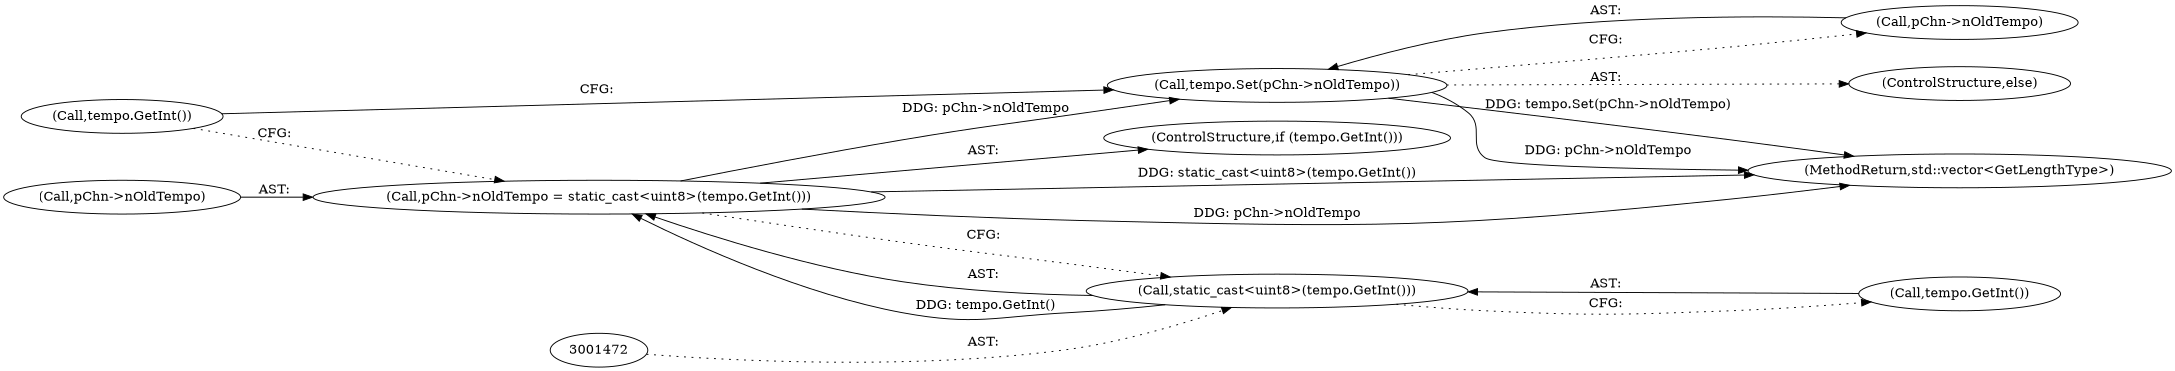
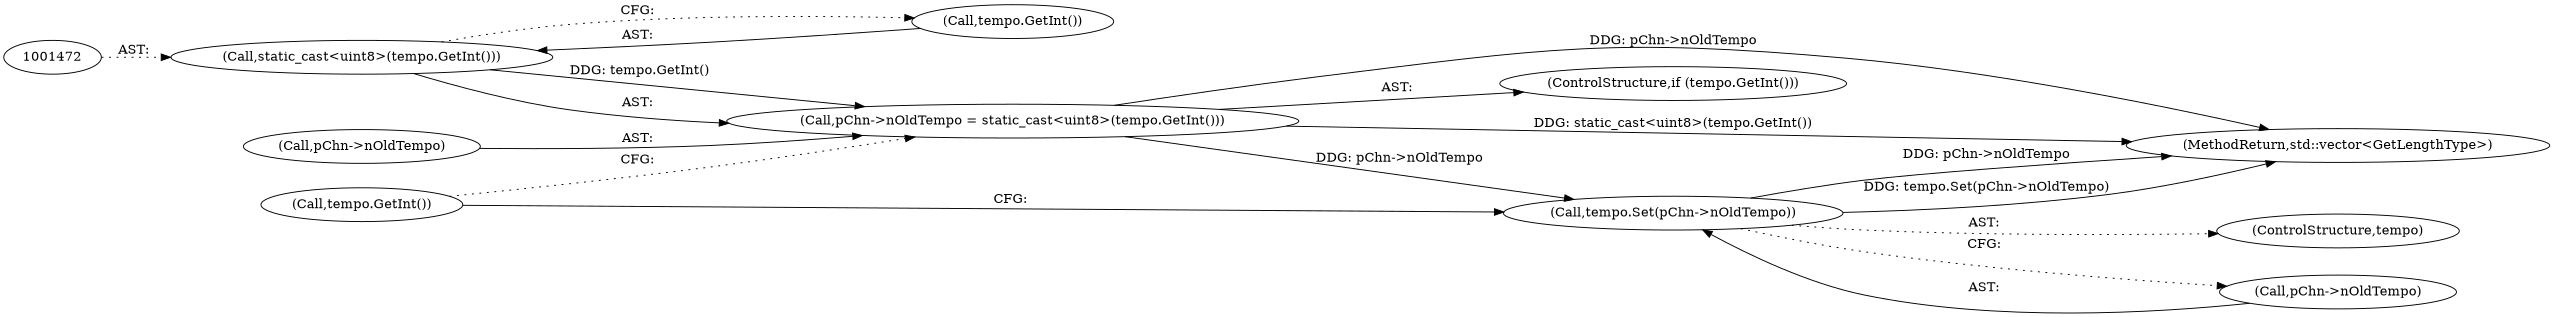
node "(ControlStructure,else)": label "(ControlStructure,else)" -> "(ControlStructure,tempo)"
edge "(Call,pChn->nOldTempo = static_cast<uint8>(tempo.GetInt()))" -> "(Call,static_cast<uint8>(tempo.GetInt()))": removed, label "CFG:"
node "3001472": label "3001472" -> "1001472"
